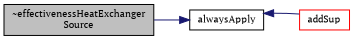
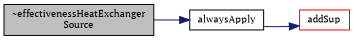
edge "addSup" -> "alwaysApply": reversed
